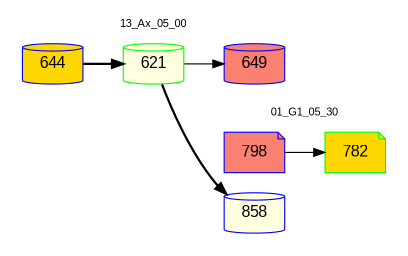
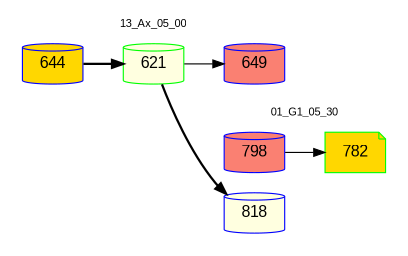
node "798": shape note -> cylinder
node "858": label "858" -> "818"
